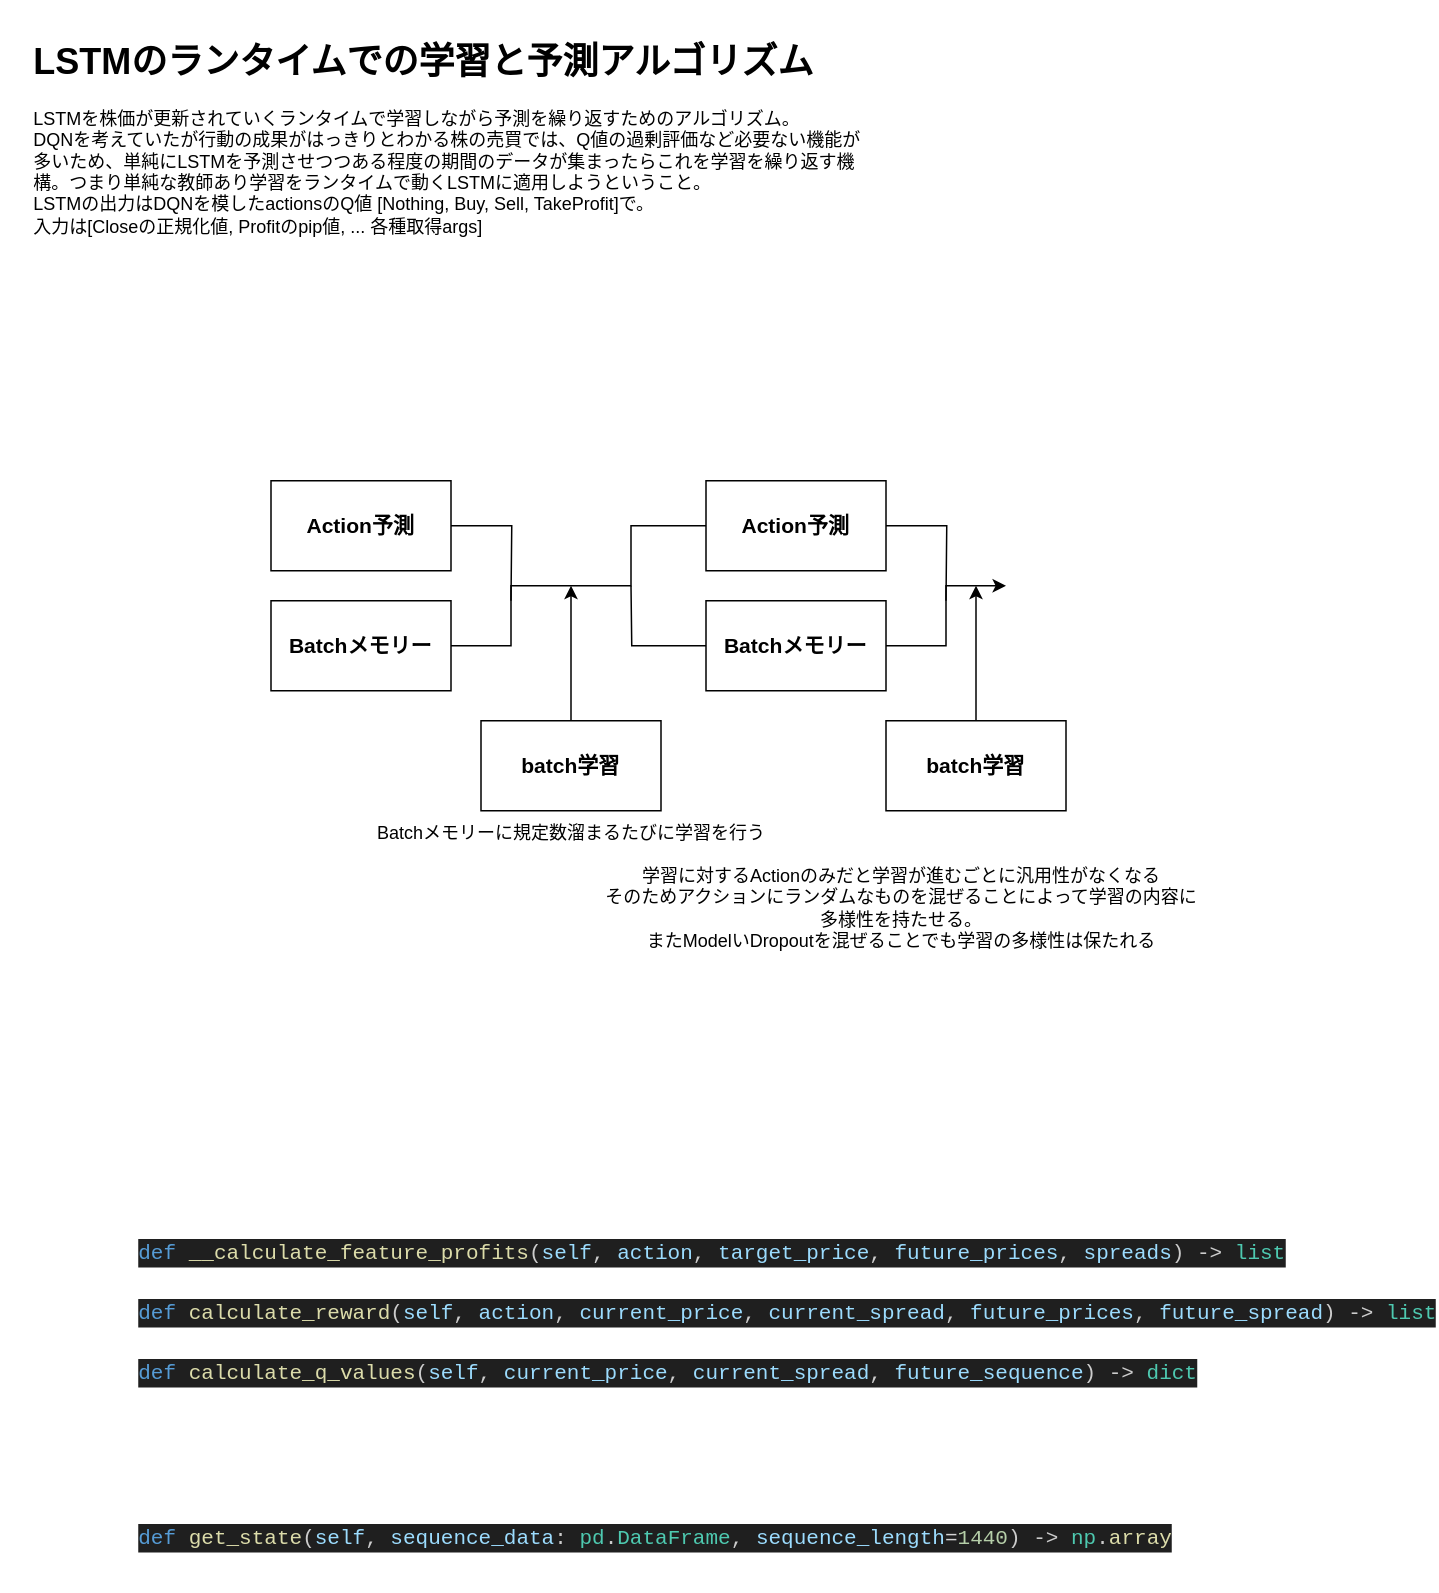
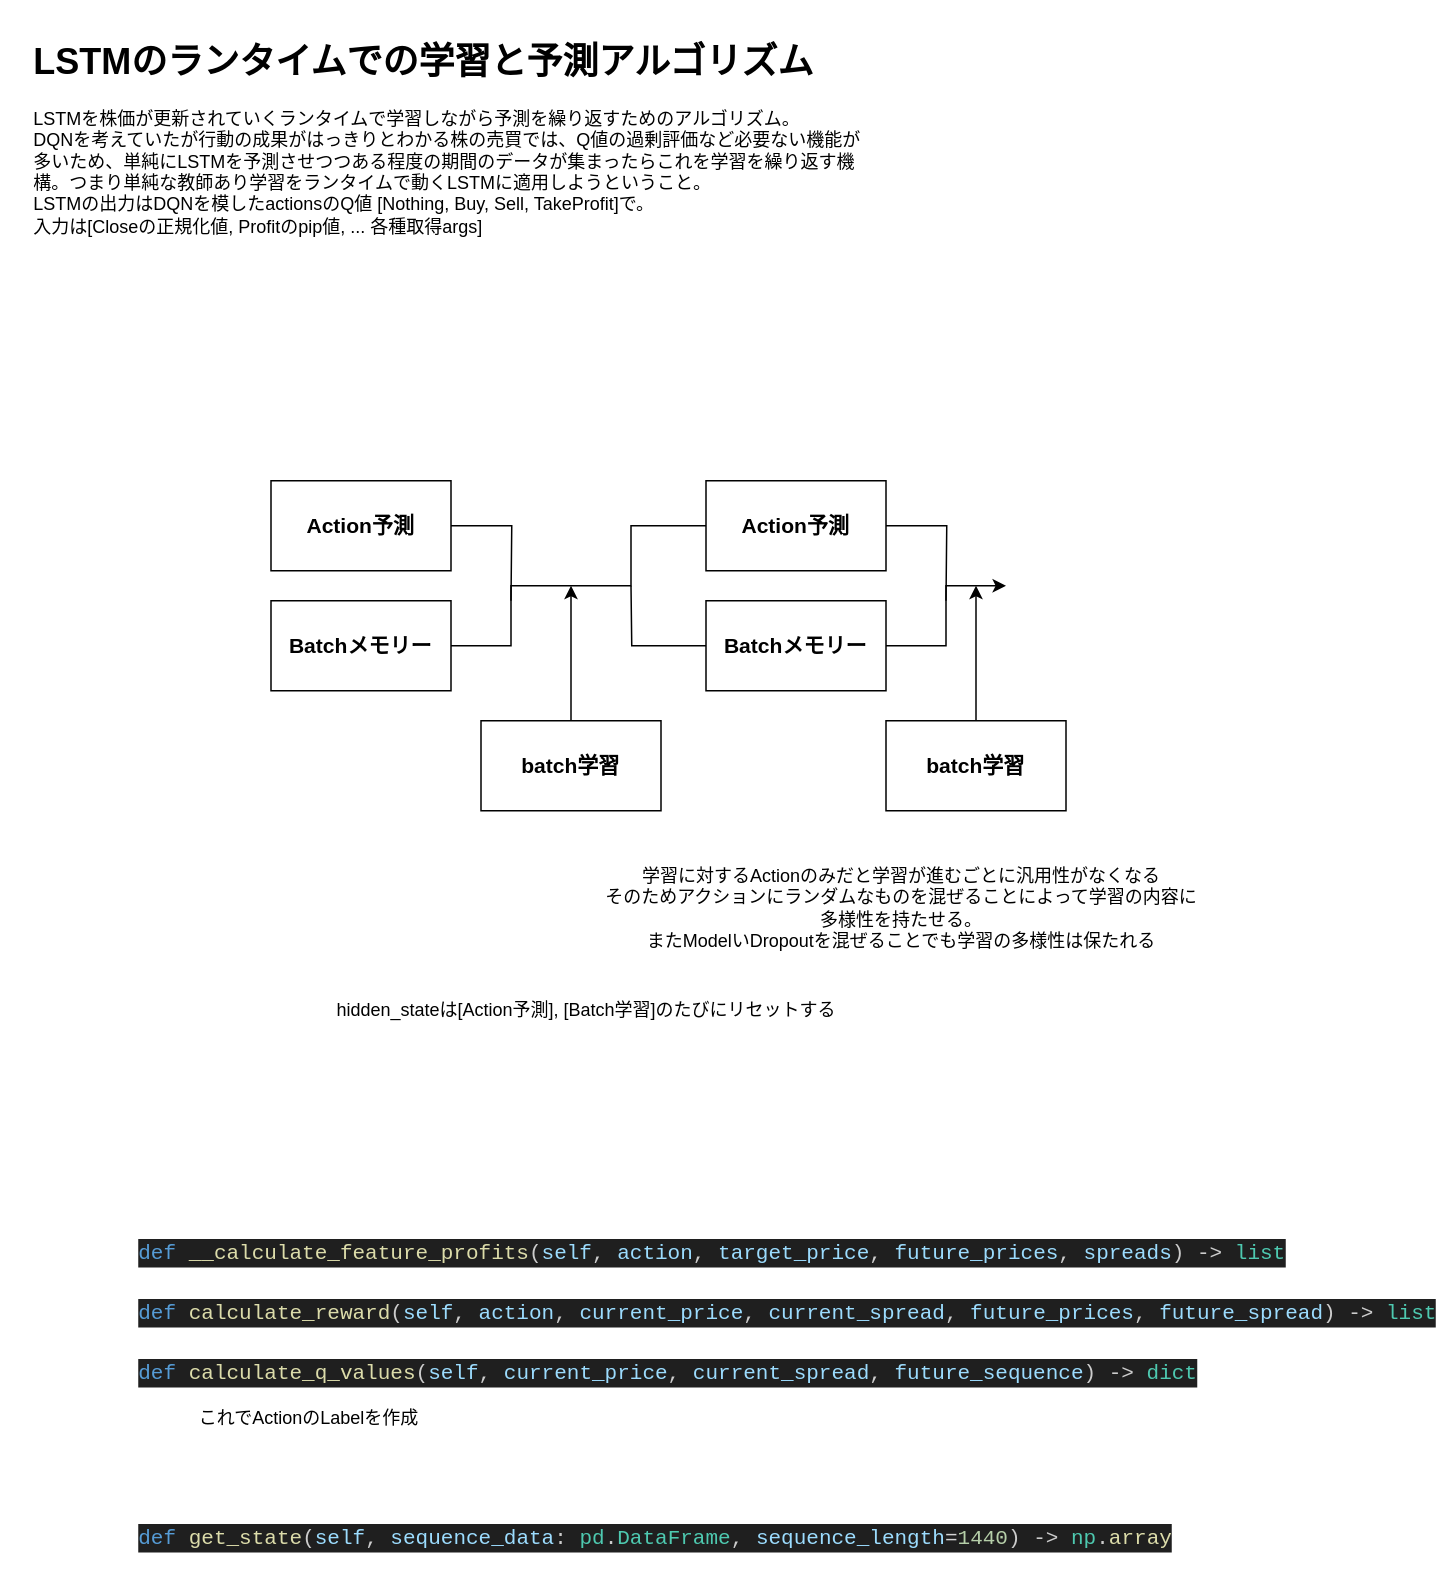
node "Batchメモリーに規定数溜まるたびに学習を行う": removed
node "hidden_stateは[Action予測], [Batch学習]のたびにリセットする": added
node "これでActionのLabelを作成": added
